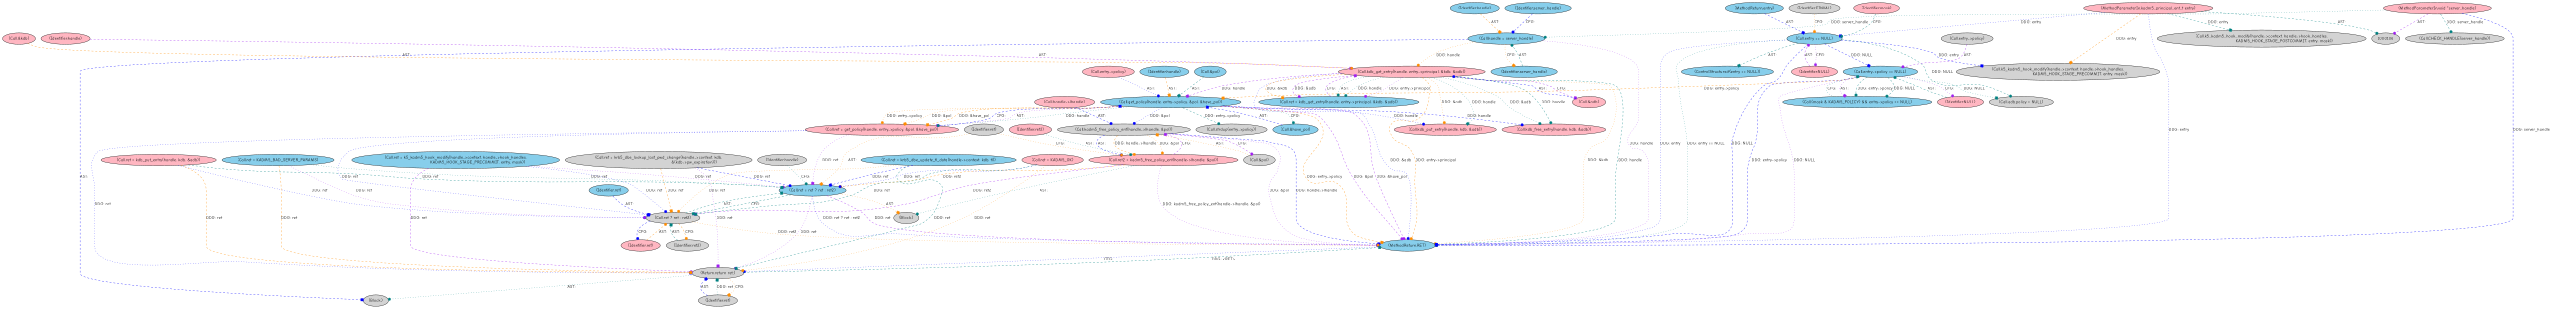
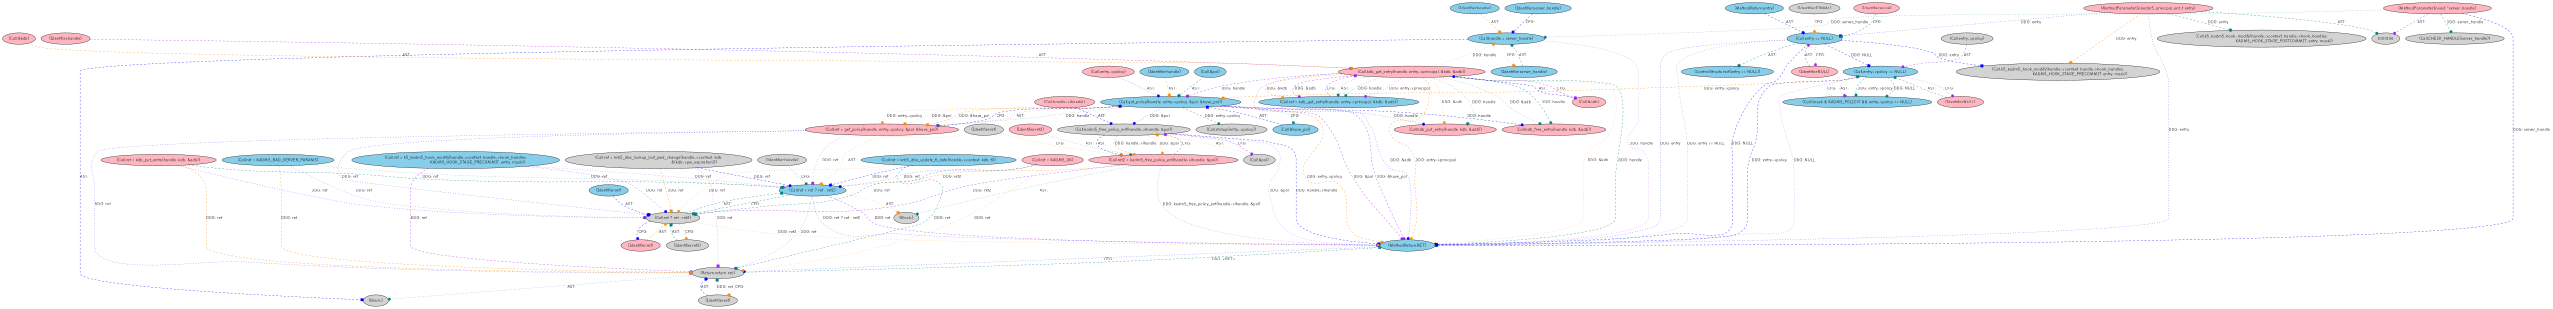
edge "(Call,handle = server_handle)" -> "(Call,kdb_get_entry(handle, entry->principal, &kdb, &adb))": reversed
node "(Call,adb.policy = NULL)": removed
